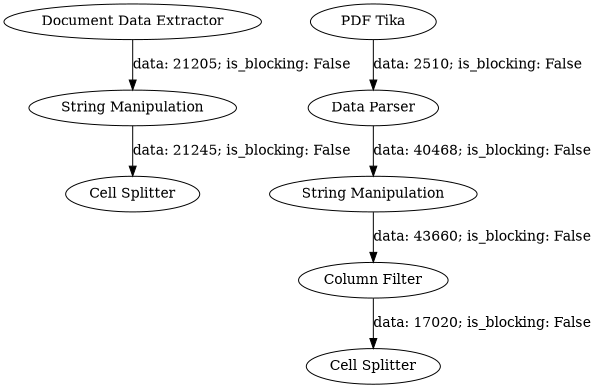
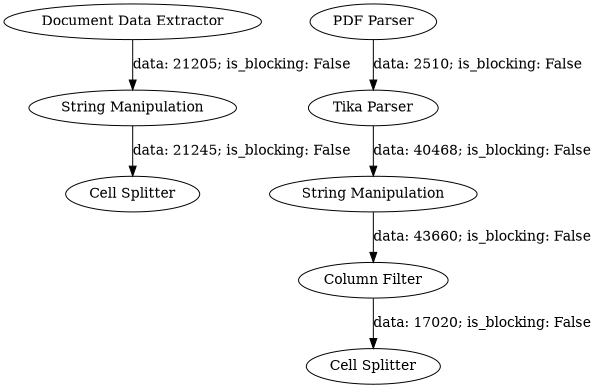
node "PDF Tika": label "PDF Tika" -> "PDF Parser"
node "Data Parser": label "Data Parser" -> "Tika Parser"
